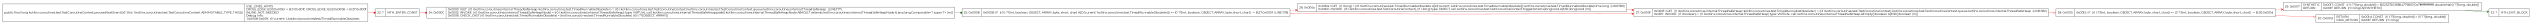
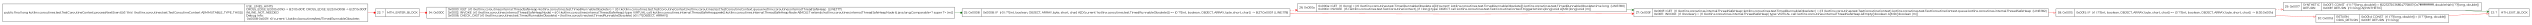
edge "26: 0x000a" -> "27: 0x000f": color red -> darkgreen
edge "28: 0x0015" -> "29: 0x0017": arrowhead vee -> onormal
node "22: ?": text "MTH_ENTER_CONST" -> "MTH_ENTER_BLOCK"
edge "30: 0x001d" -> "23: ?": added
